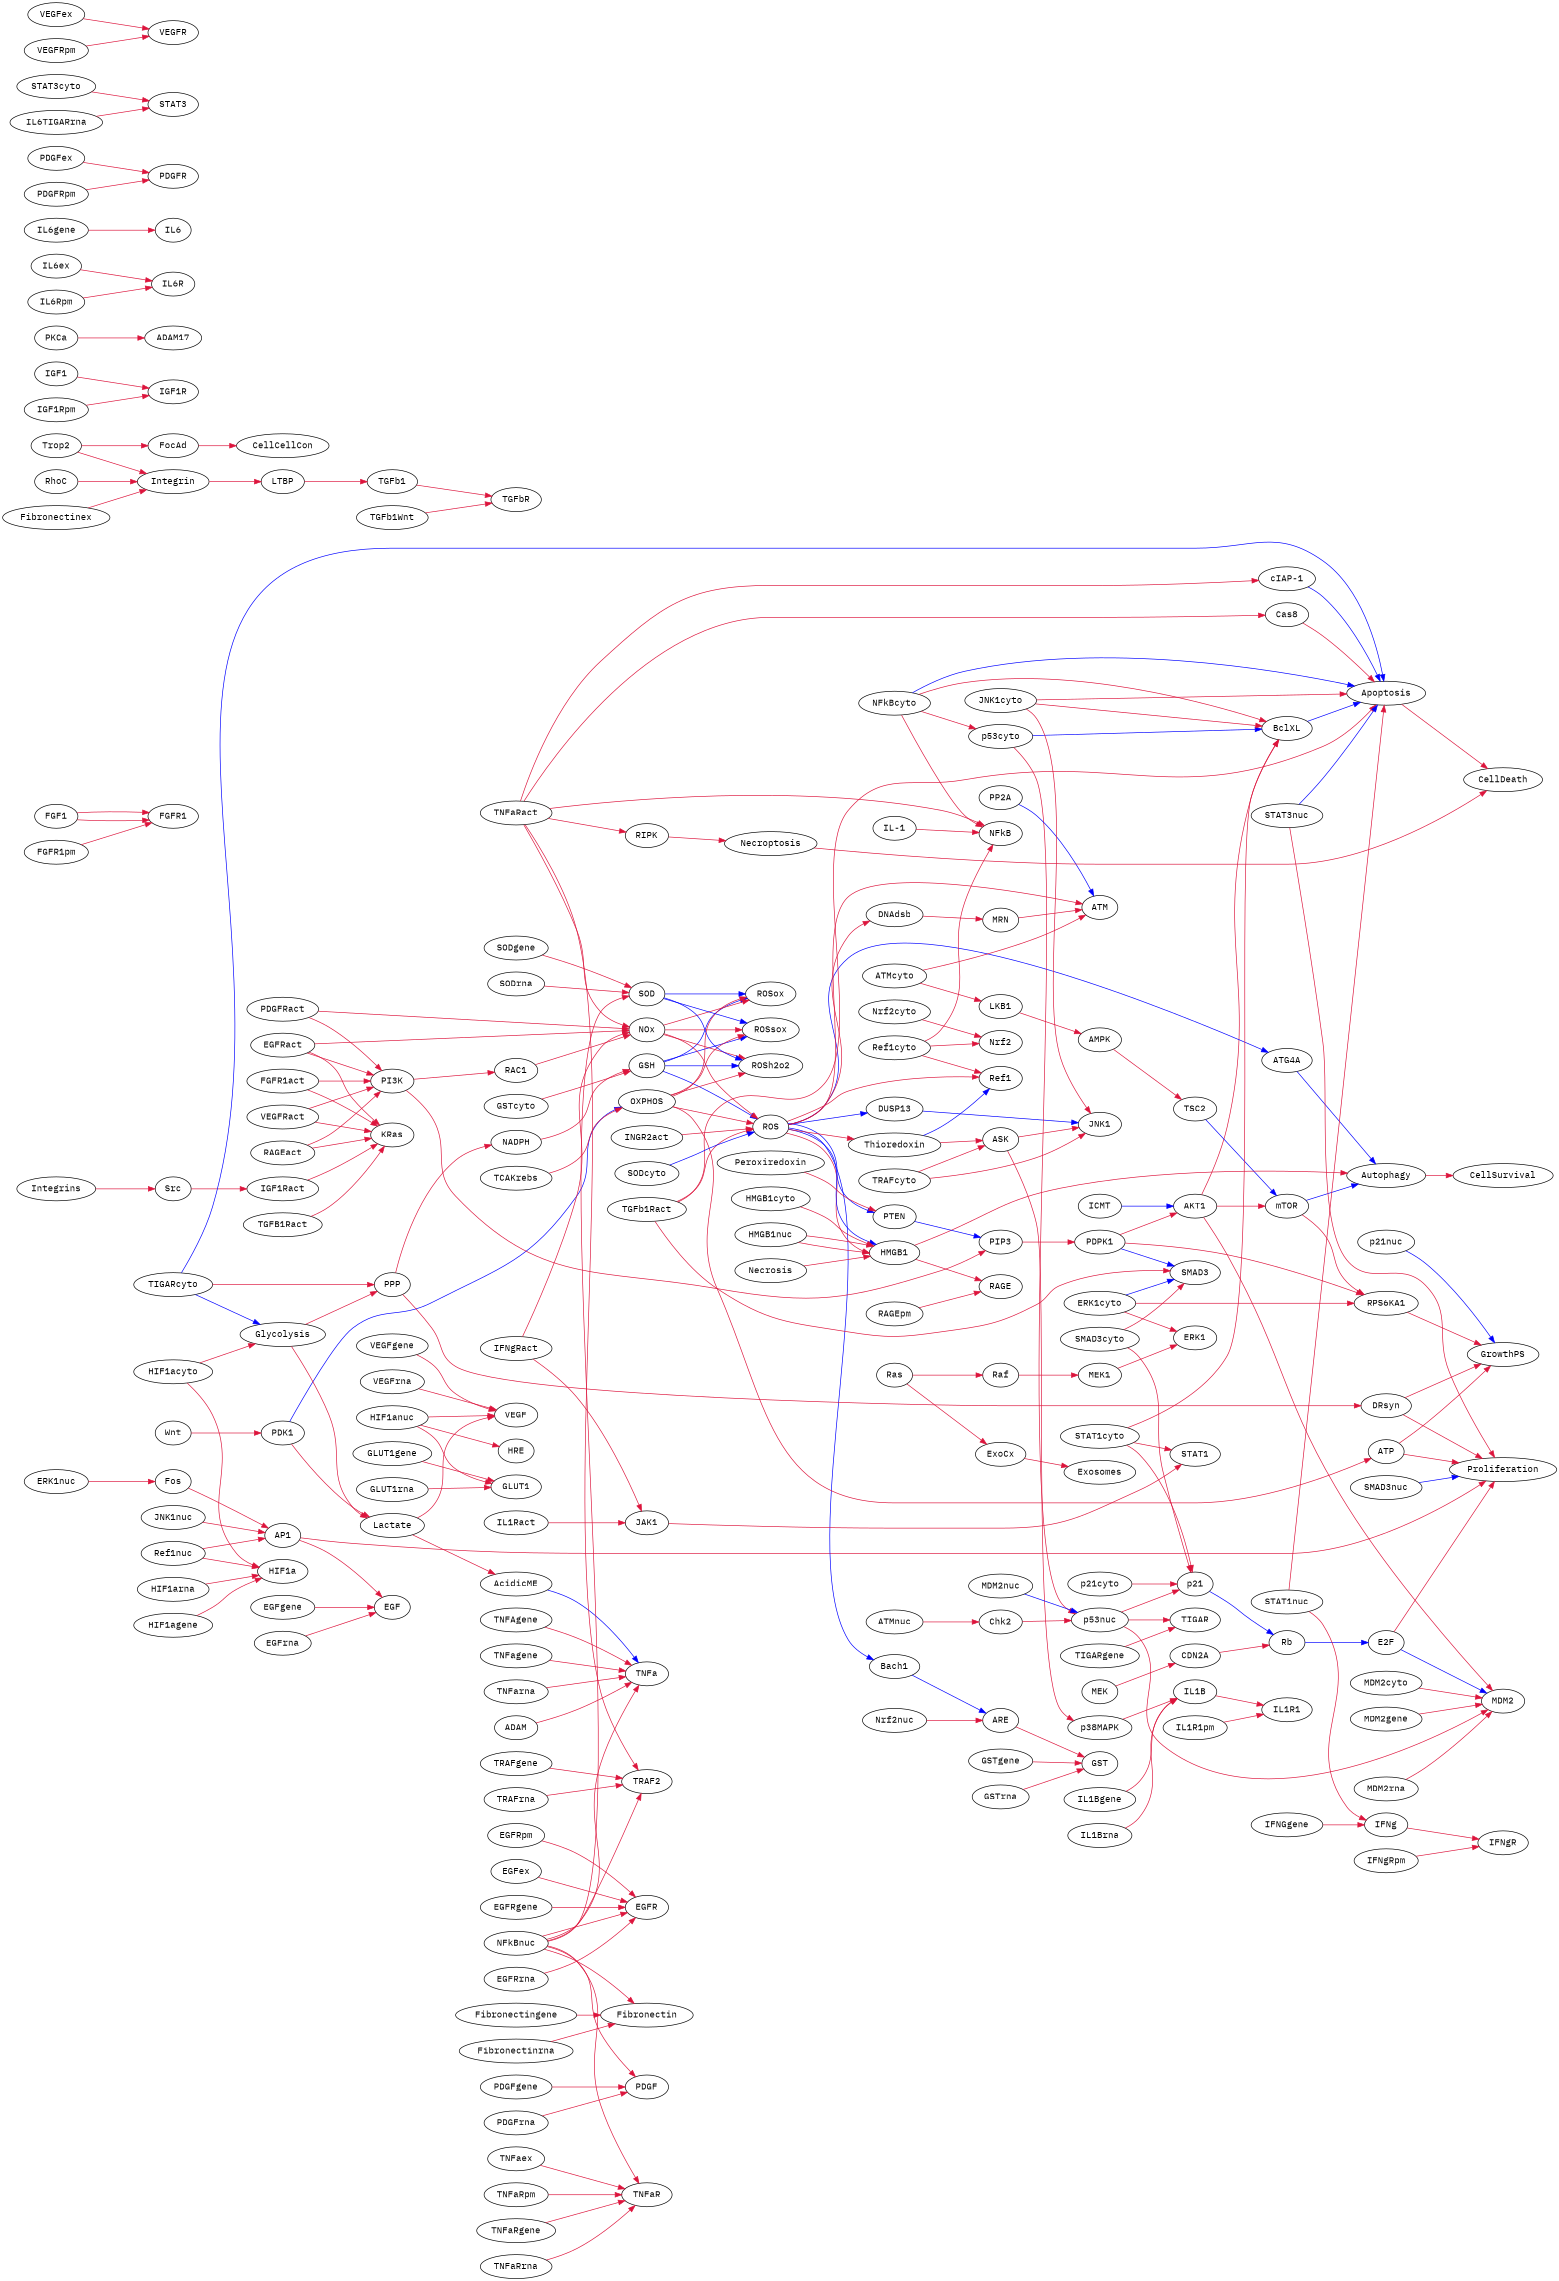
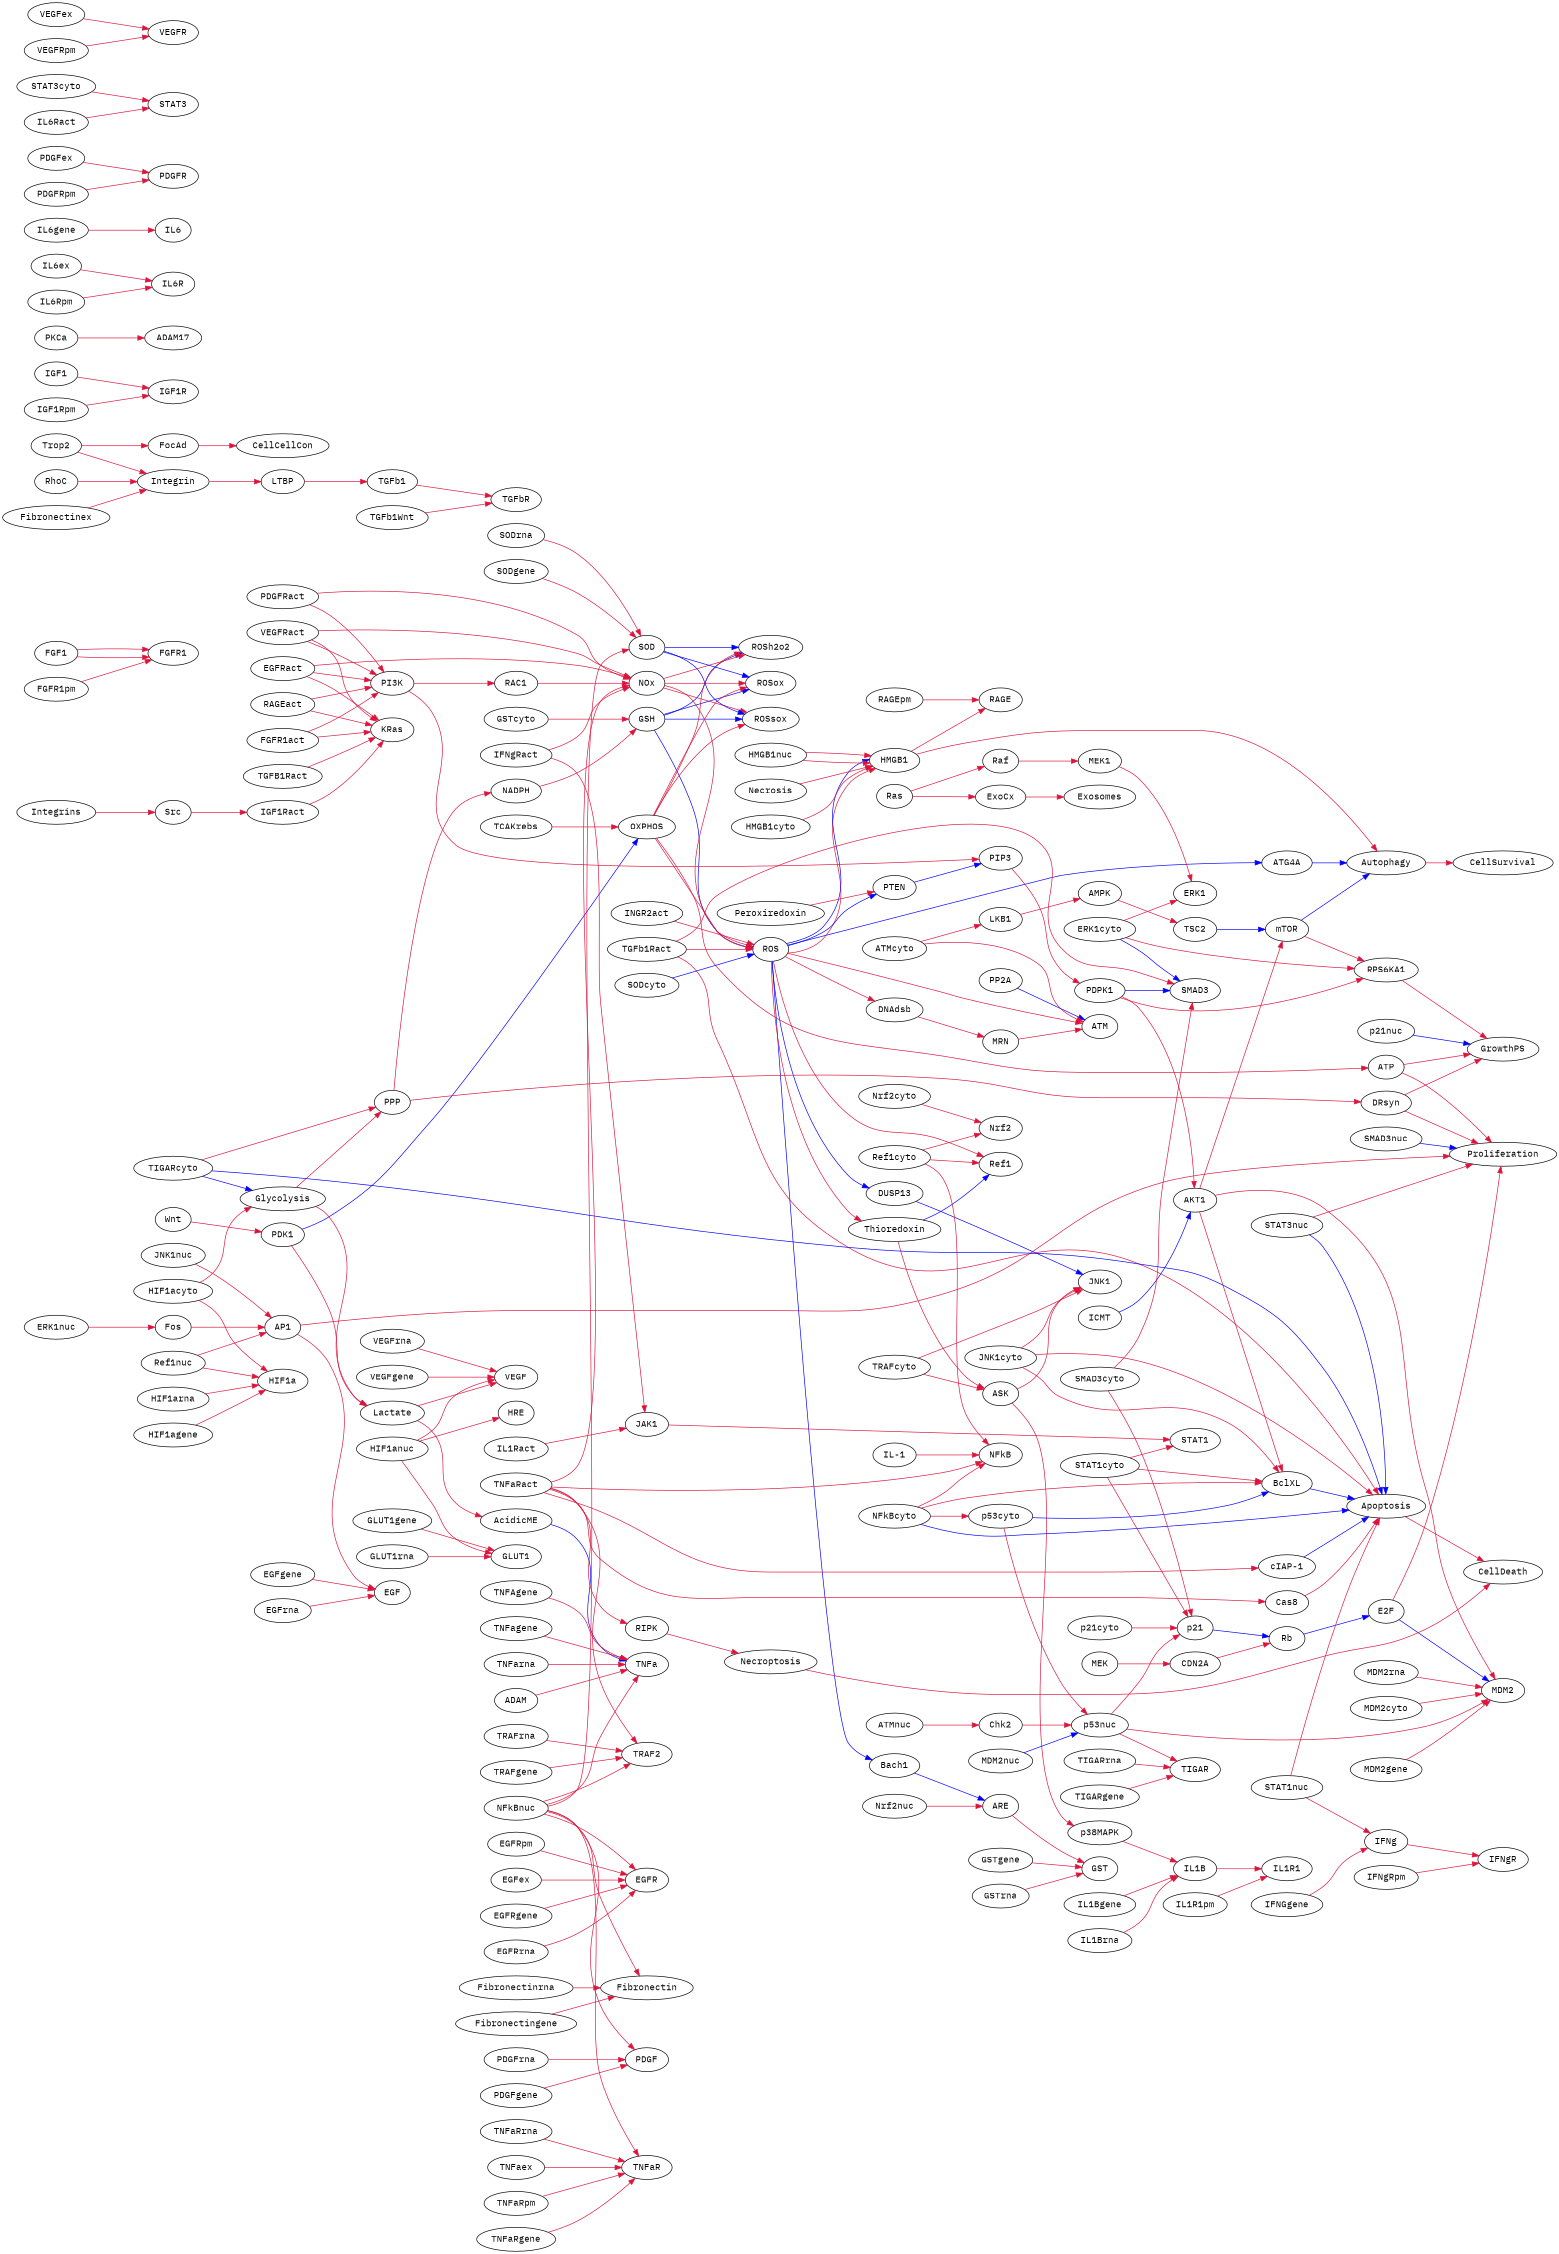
node "IL6TIGARrna": label "IL6TIGARrna" -> "IL6Ract"
edge "VEGFRact" -> "NOx": added
node "TIGARrna": added
